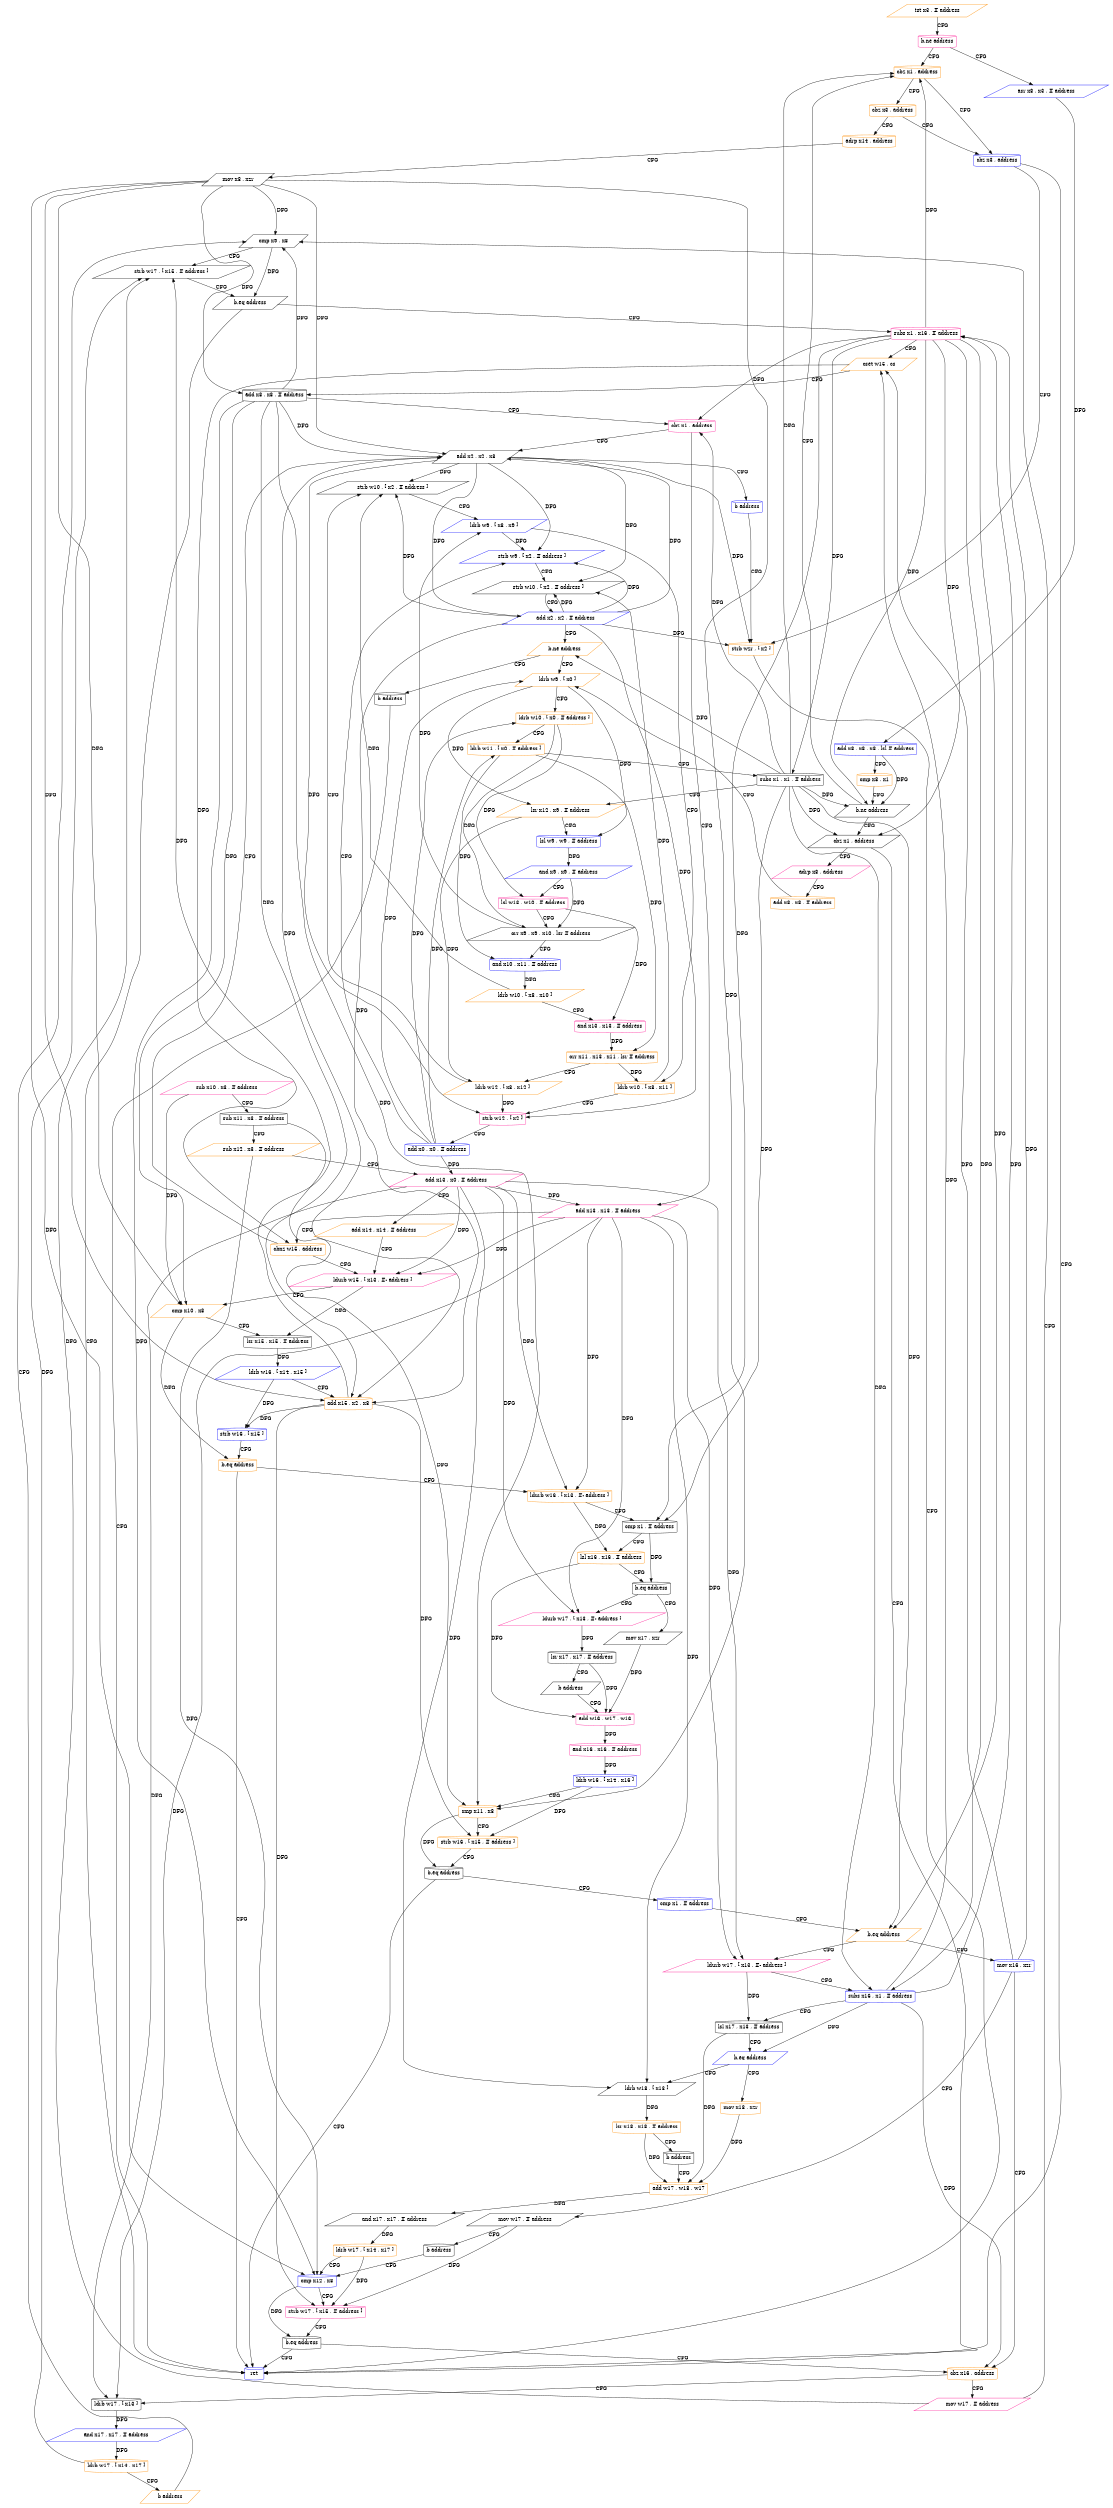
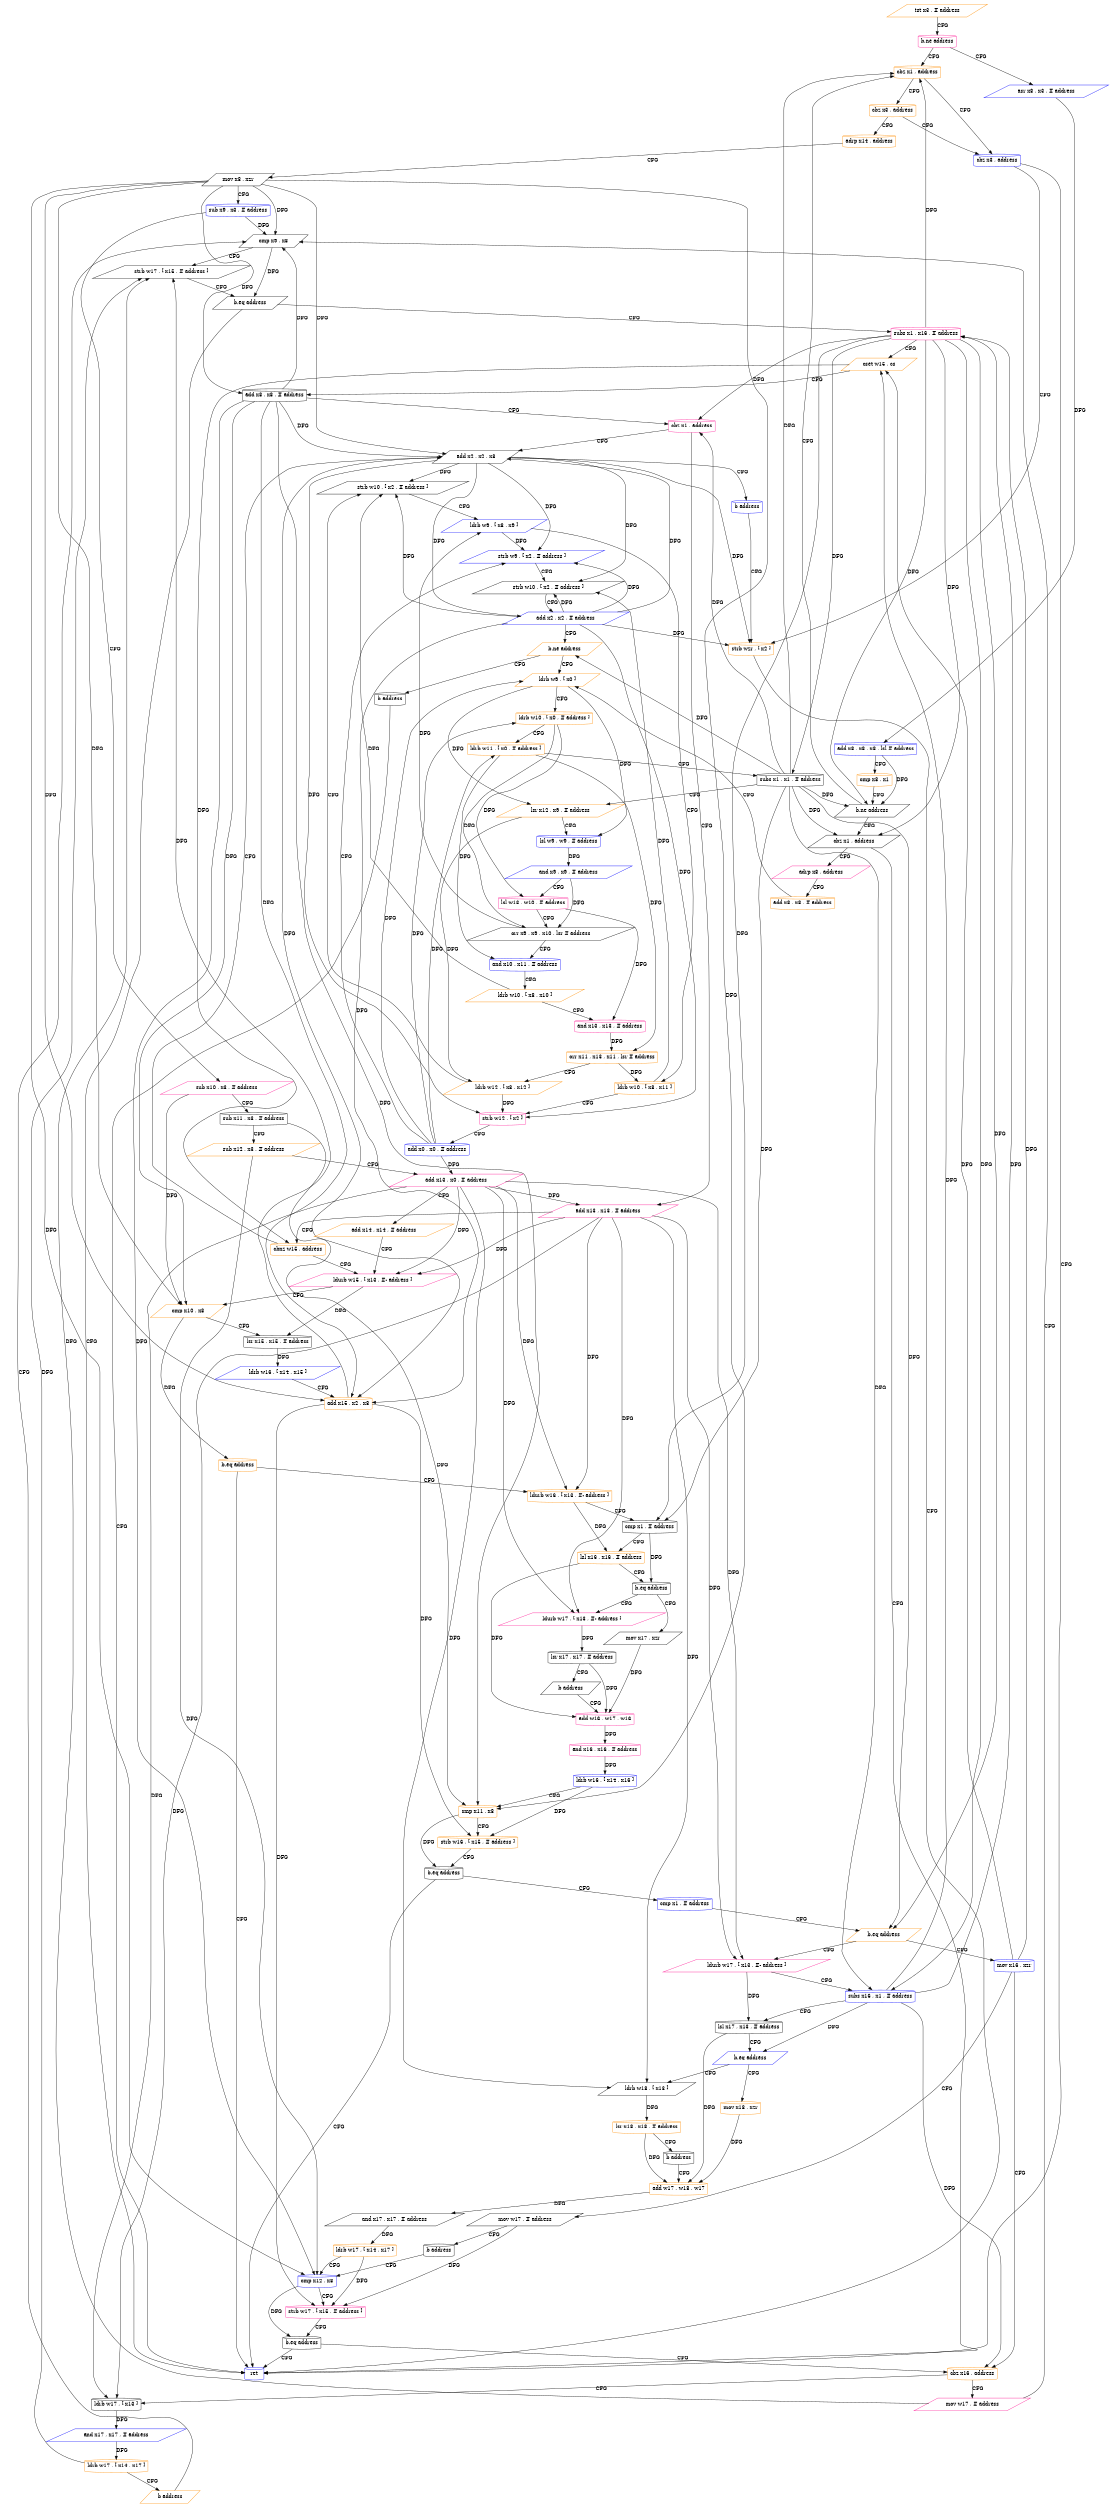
node "sub x9 , x3 , # address": added
edge "and x10 , x11 , # address" -> "ldrb w10 , [ x8 , x10 ]": label "DFG" -> "CFG"
node "strb w16 , [ x15 ]": removed
